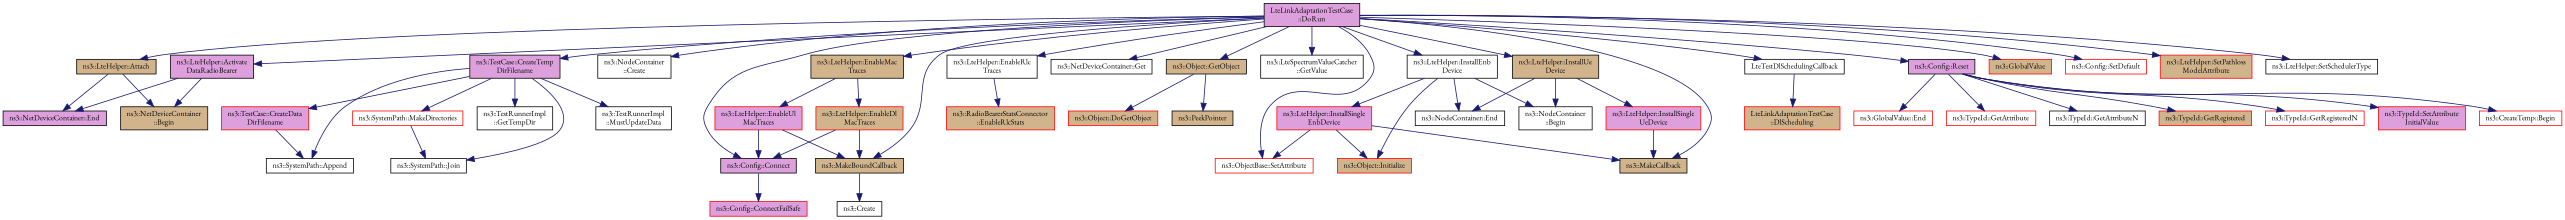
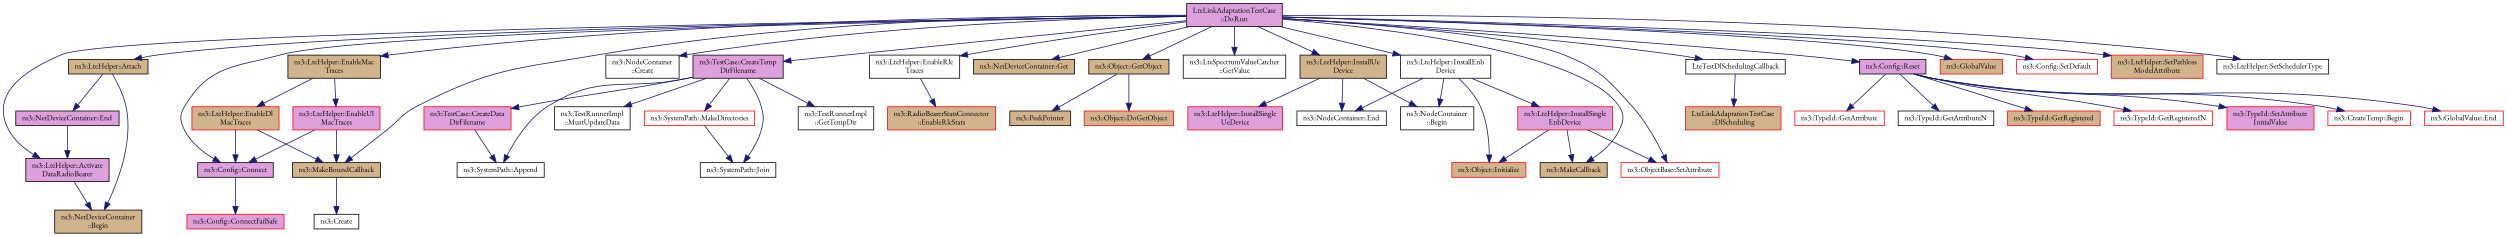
node "ns3::NetDeviceContainer::Get": fillcolor white -> tan
edge "ns3::LteHelper::Activate DataRadioBearer" -> "ns3::NetDeviceContainer::End": reversed
edge "ns3::LteHelper::InstallSingle UeDevice" -> "ns3::MakeCallback": removed
